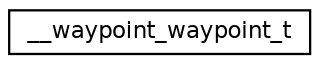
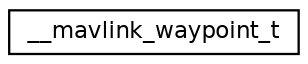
node "__waypoint_waypoint_t": label "__waypoint_waypoint_t" -> "__mavlink_waypoint_t"
